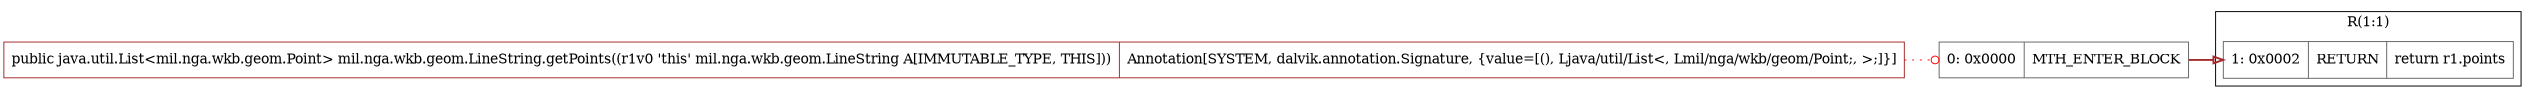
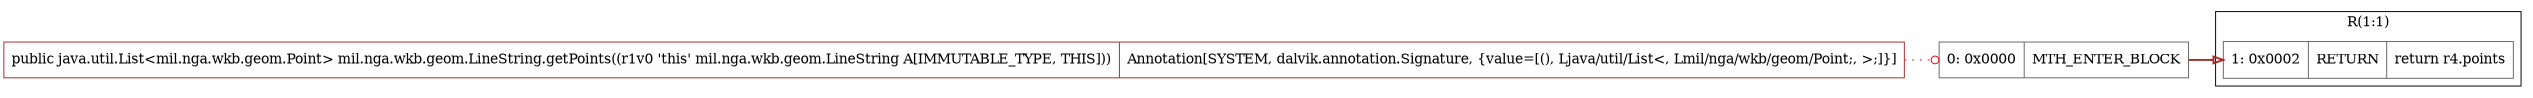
node "1: 0x0002": text "return r1.points" -> "return r4.points"
